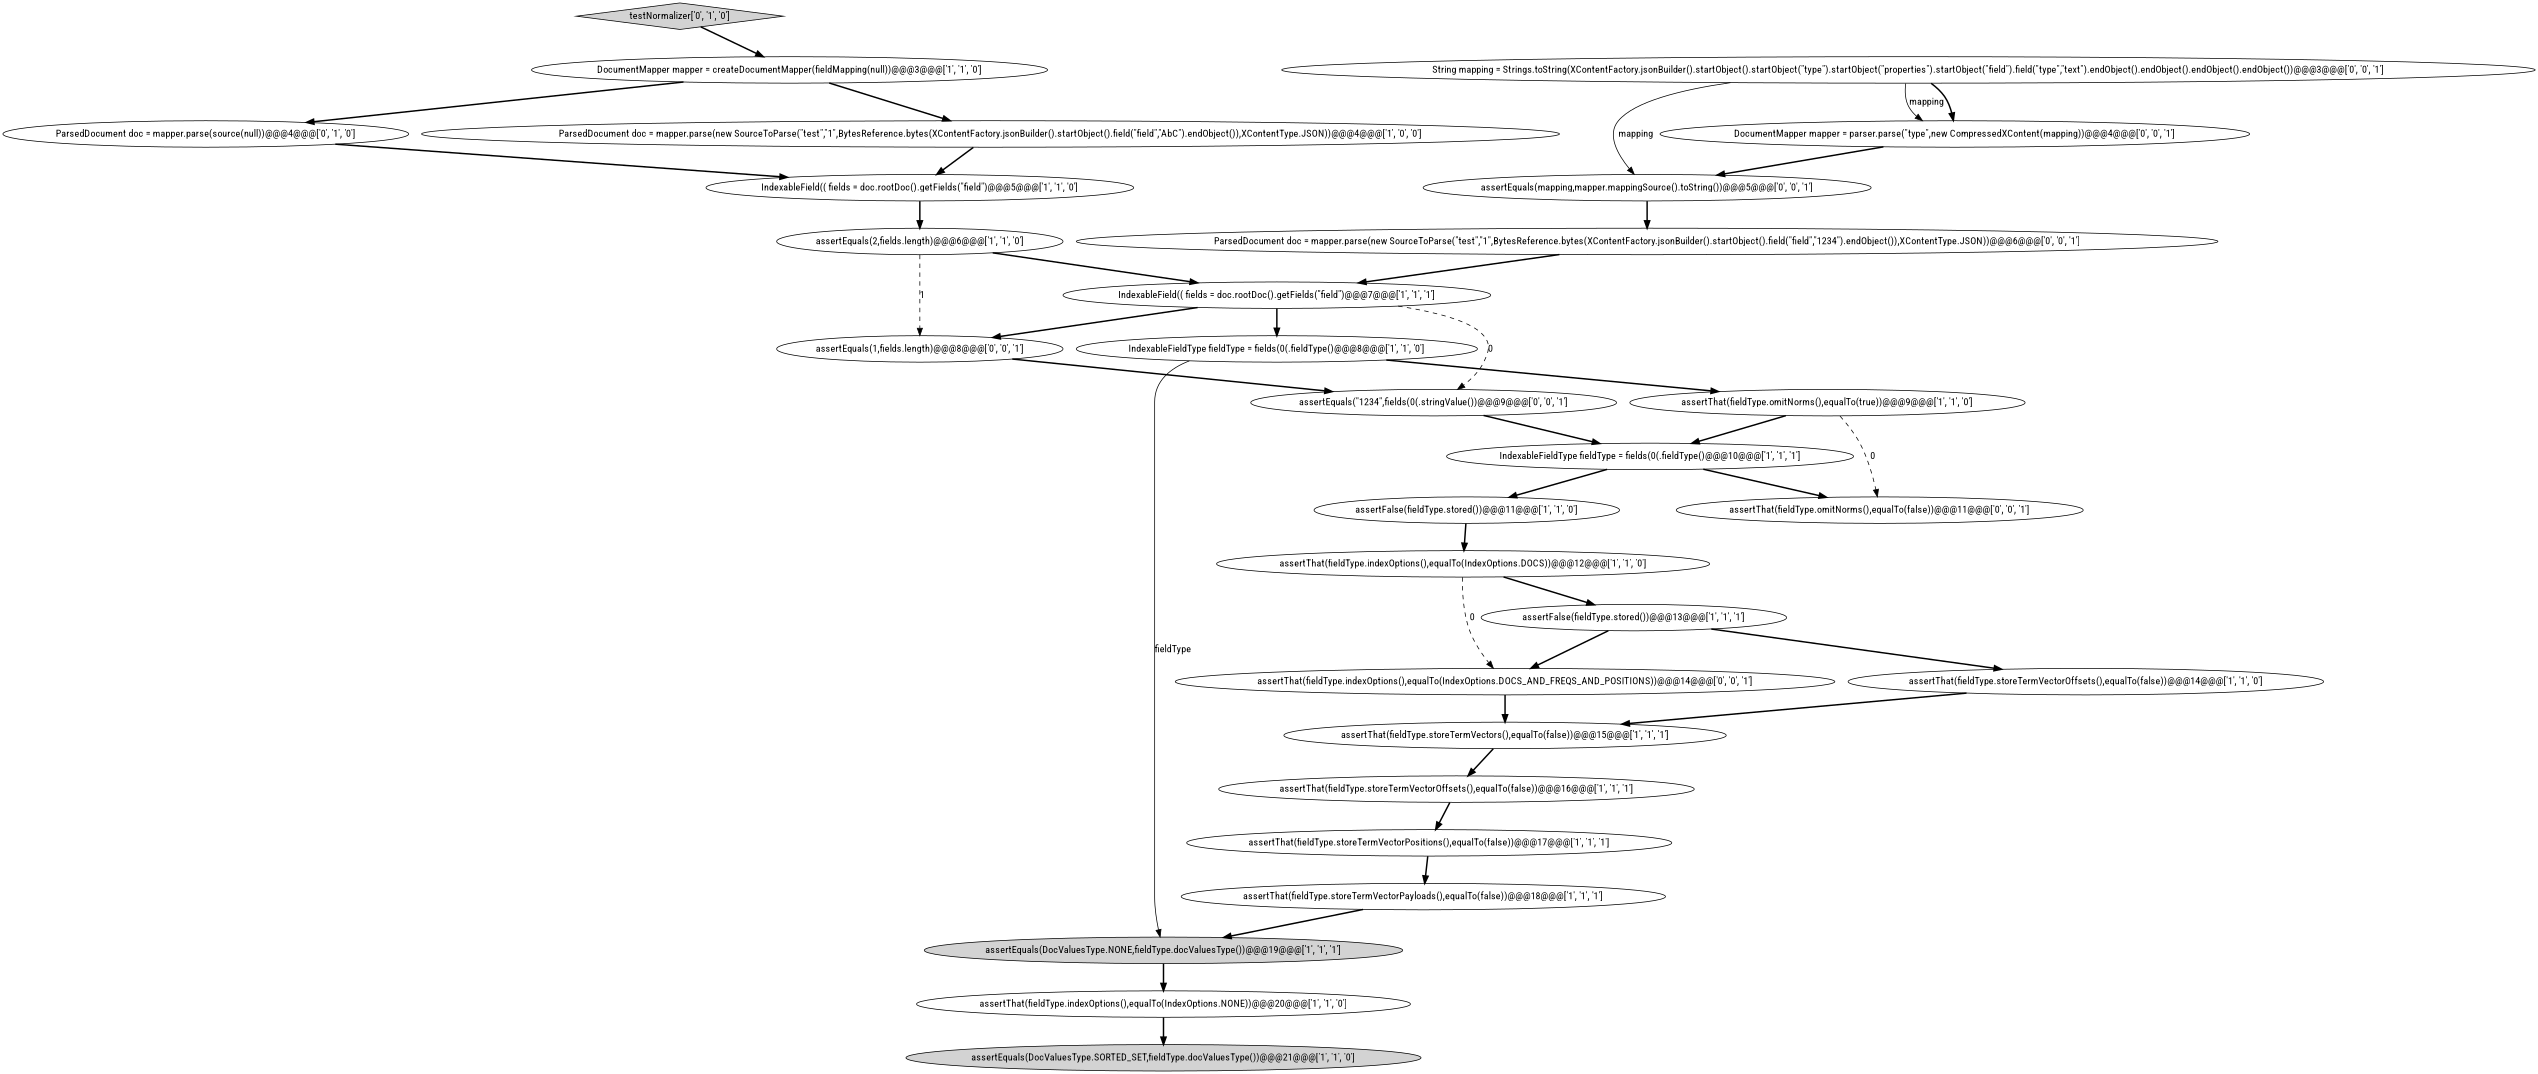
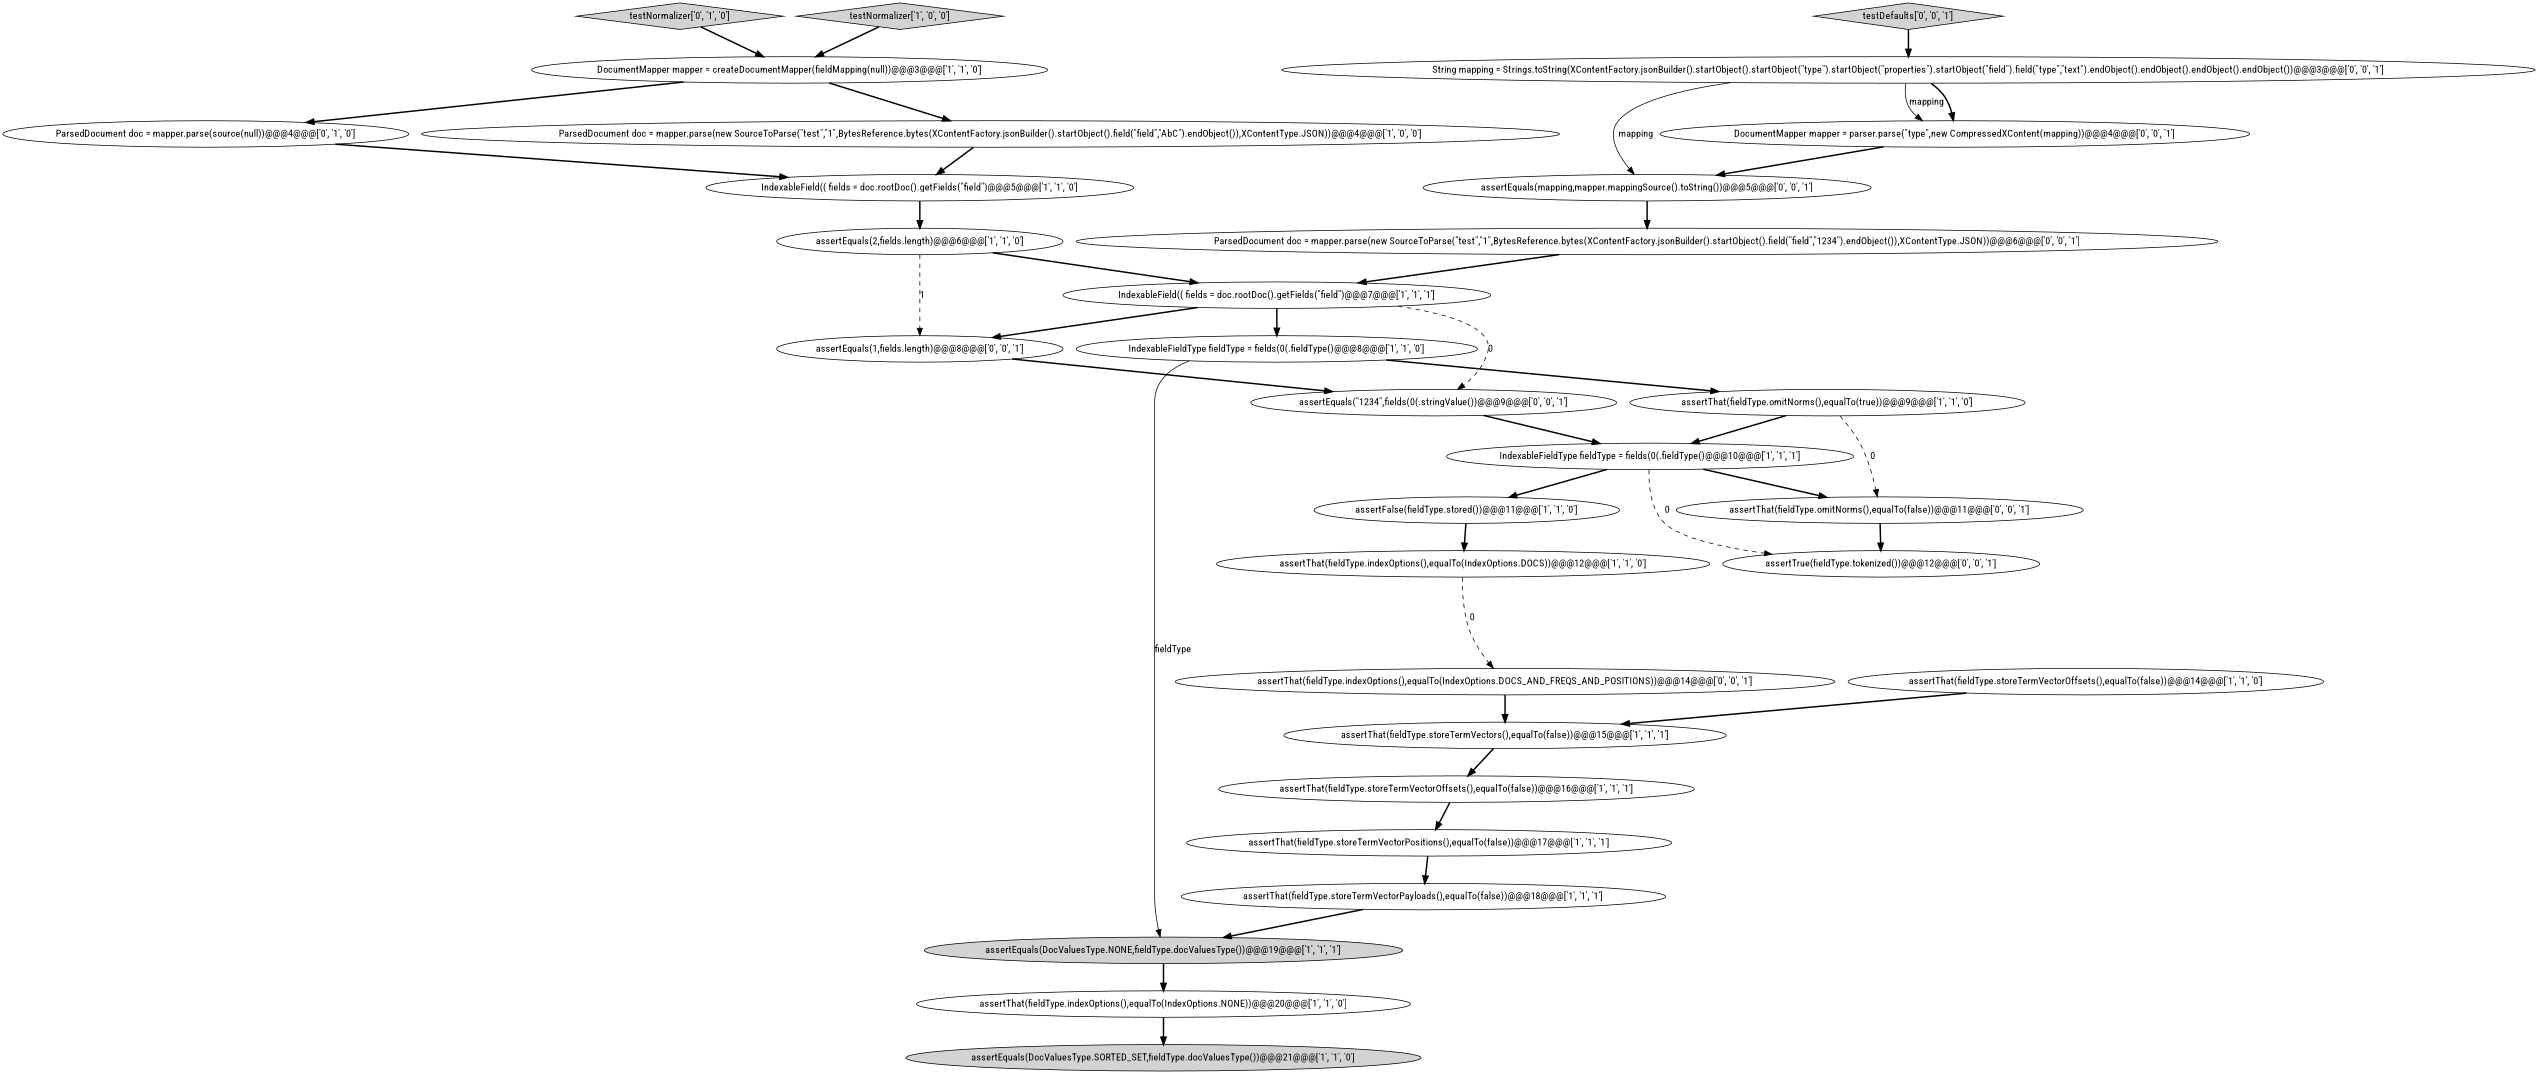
node "testNormalizer['1', '0', '0']": added
node "testDefaults['0', '0', '1']": added
node "assertTrue(fieldType.tokenized())@@@12@@@['0', '0', '1']": added
node "assertFalse(fieldType.stored())@@@13@@@['1', '1', '1']": removed
